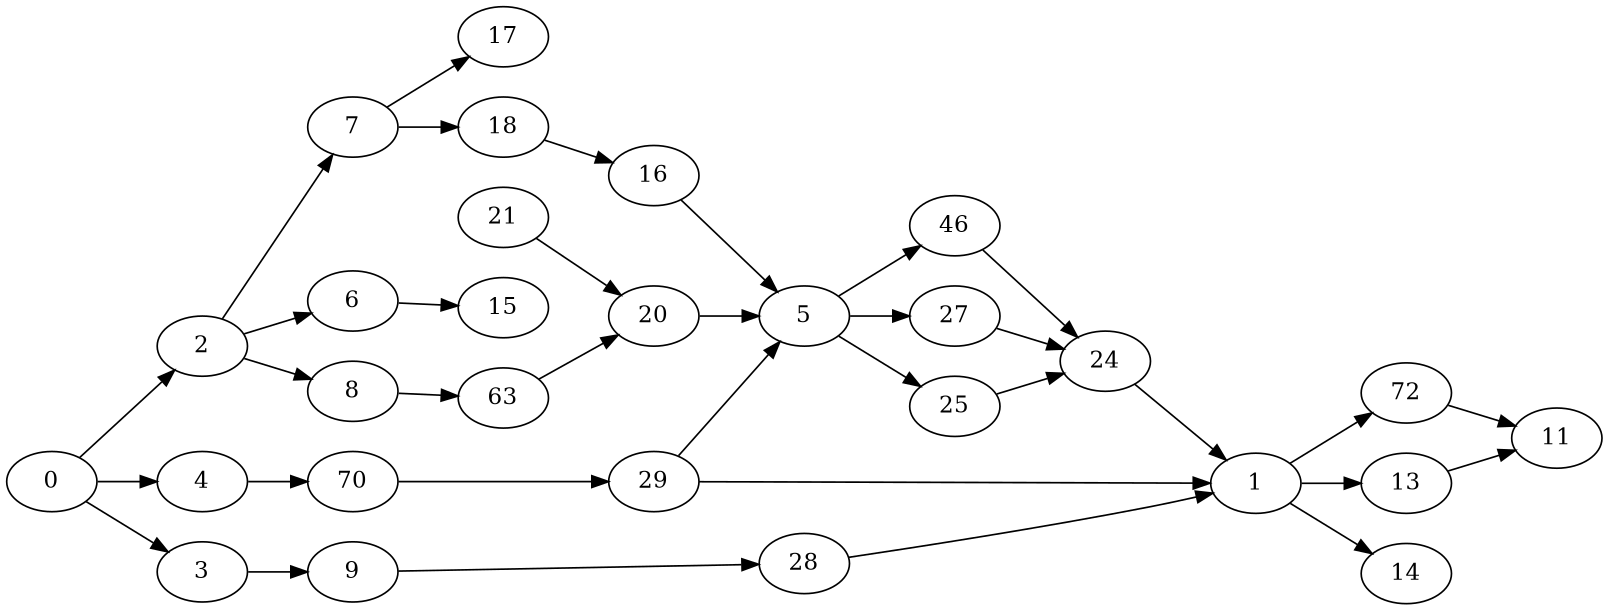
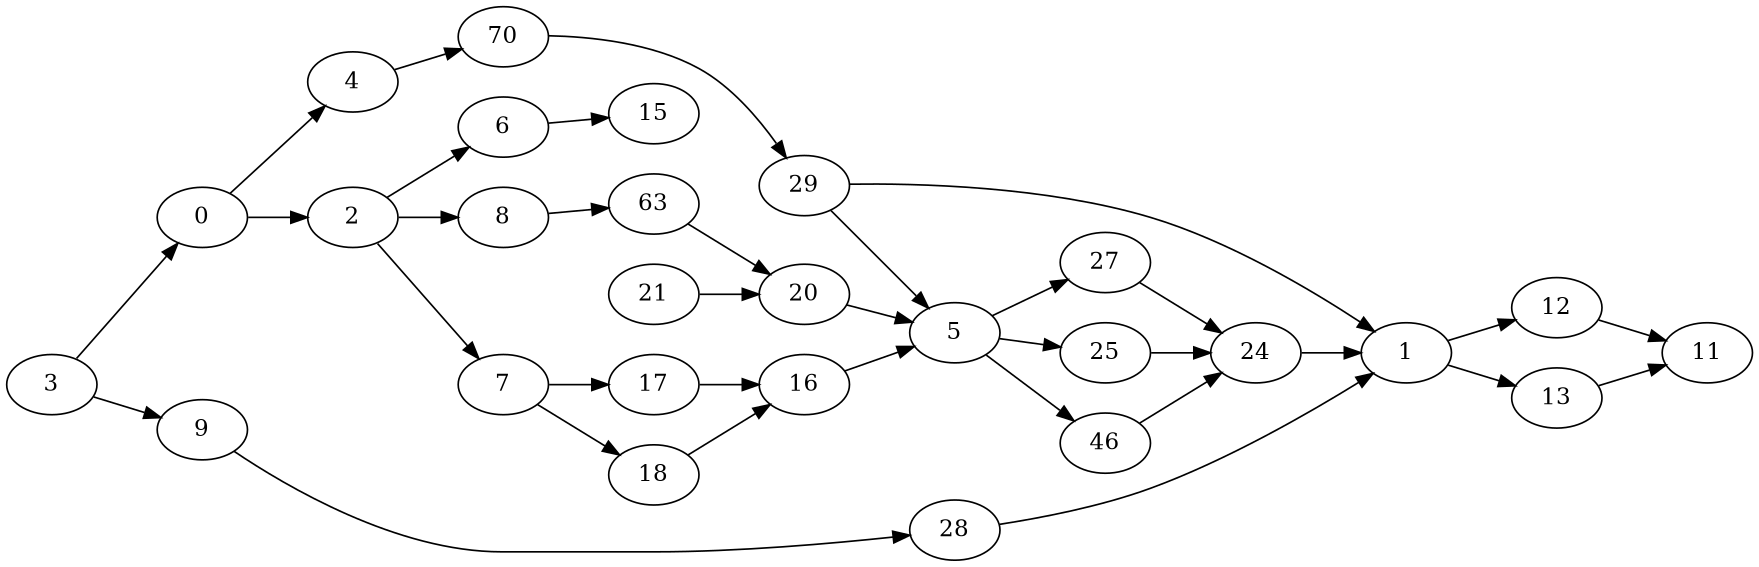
edge "17" -> "16": added
node "72": label "72" -> "12"
edge "0" -> "3": reversed
node "14": removed
